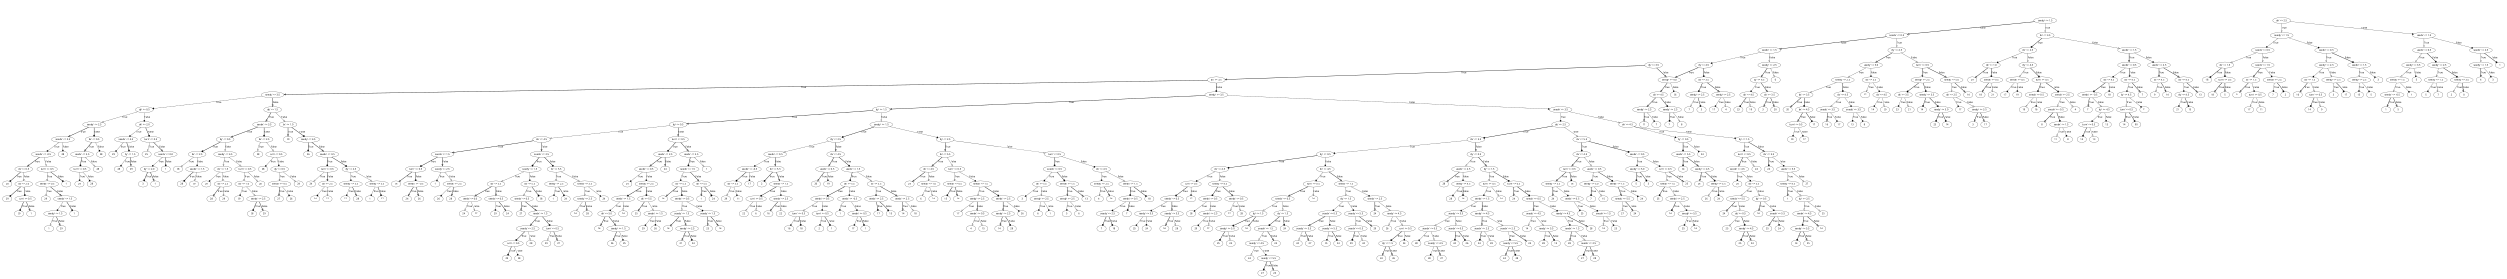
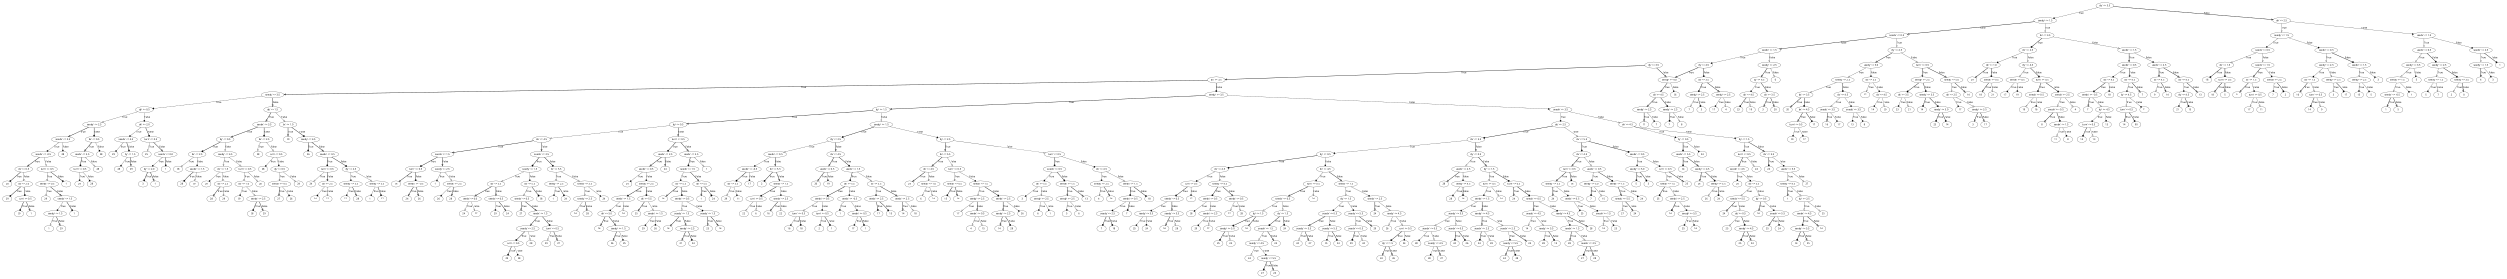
node "dy' <= 5.5": added
